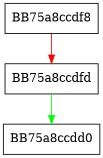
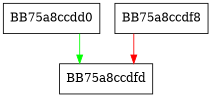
edge "BB75a8ccdfd" -> "BB75a8ccdd0": reversed
